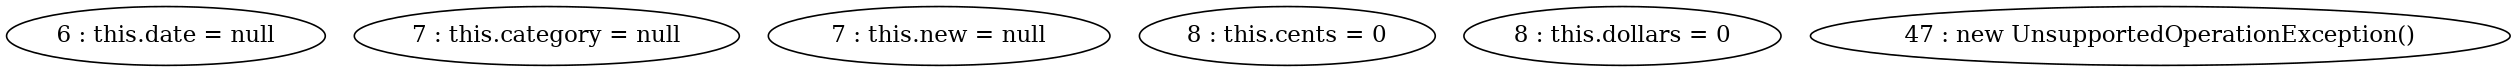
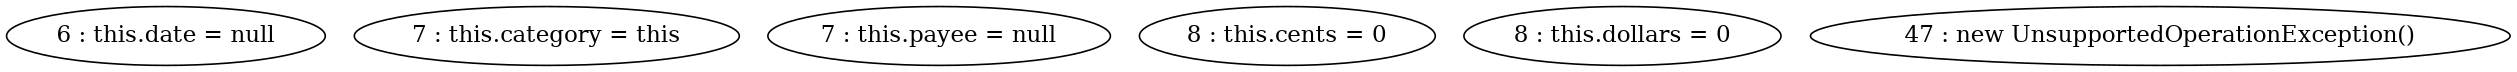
node "7 : this.category = null": label "7 : this.category = null" -> "7 : this.category = this"
node "7 : this.new = null": label "7 : this.new = null" -> "7 : this.payee = null"
